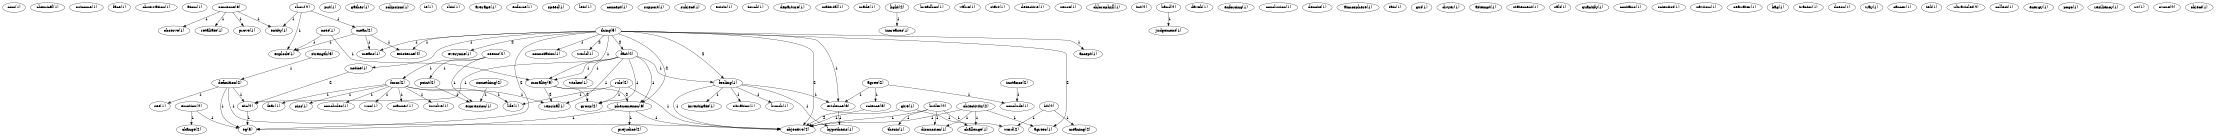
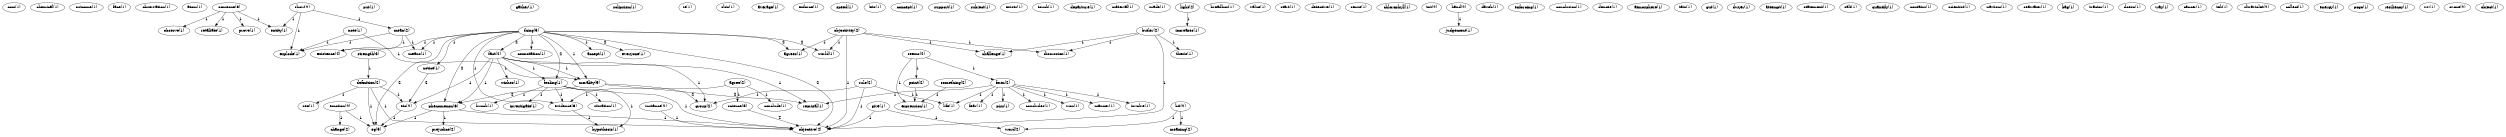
edge "objectivity(2)" -> "world(1)": added, label "1"
edge "instance(2)" -> "conclude(1)": now "instance(2)" -> "objective(4)"
